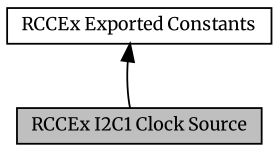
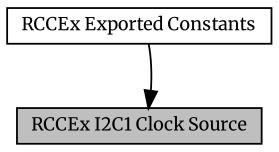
edge "RCCEx I2C1 Clock Source" -> "RCCEx Exported Constants": reversed
